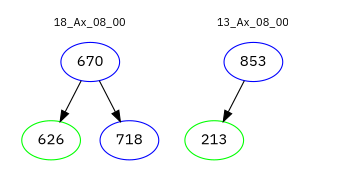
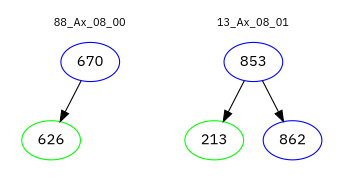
cluster "18_Ax_08_00": label "18_Ax_08_00" -> "88_Ax_08_00"
cluster "13_Ax_08_00": label "13_Ax_08_00" -> "13_Ax_08_01"
node "718": removed
node "862": added
